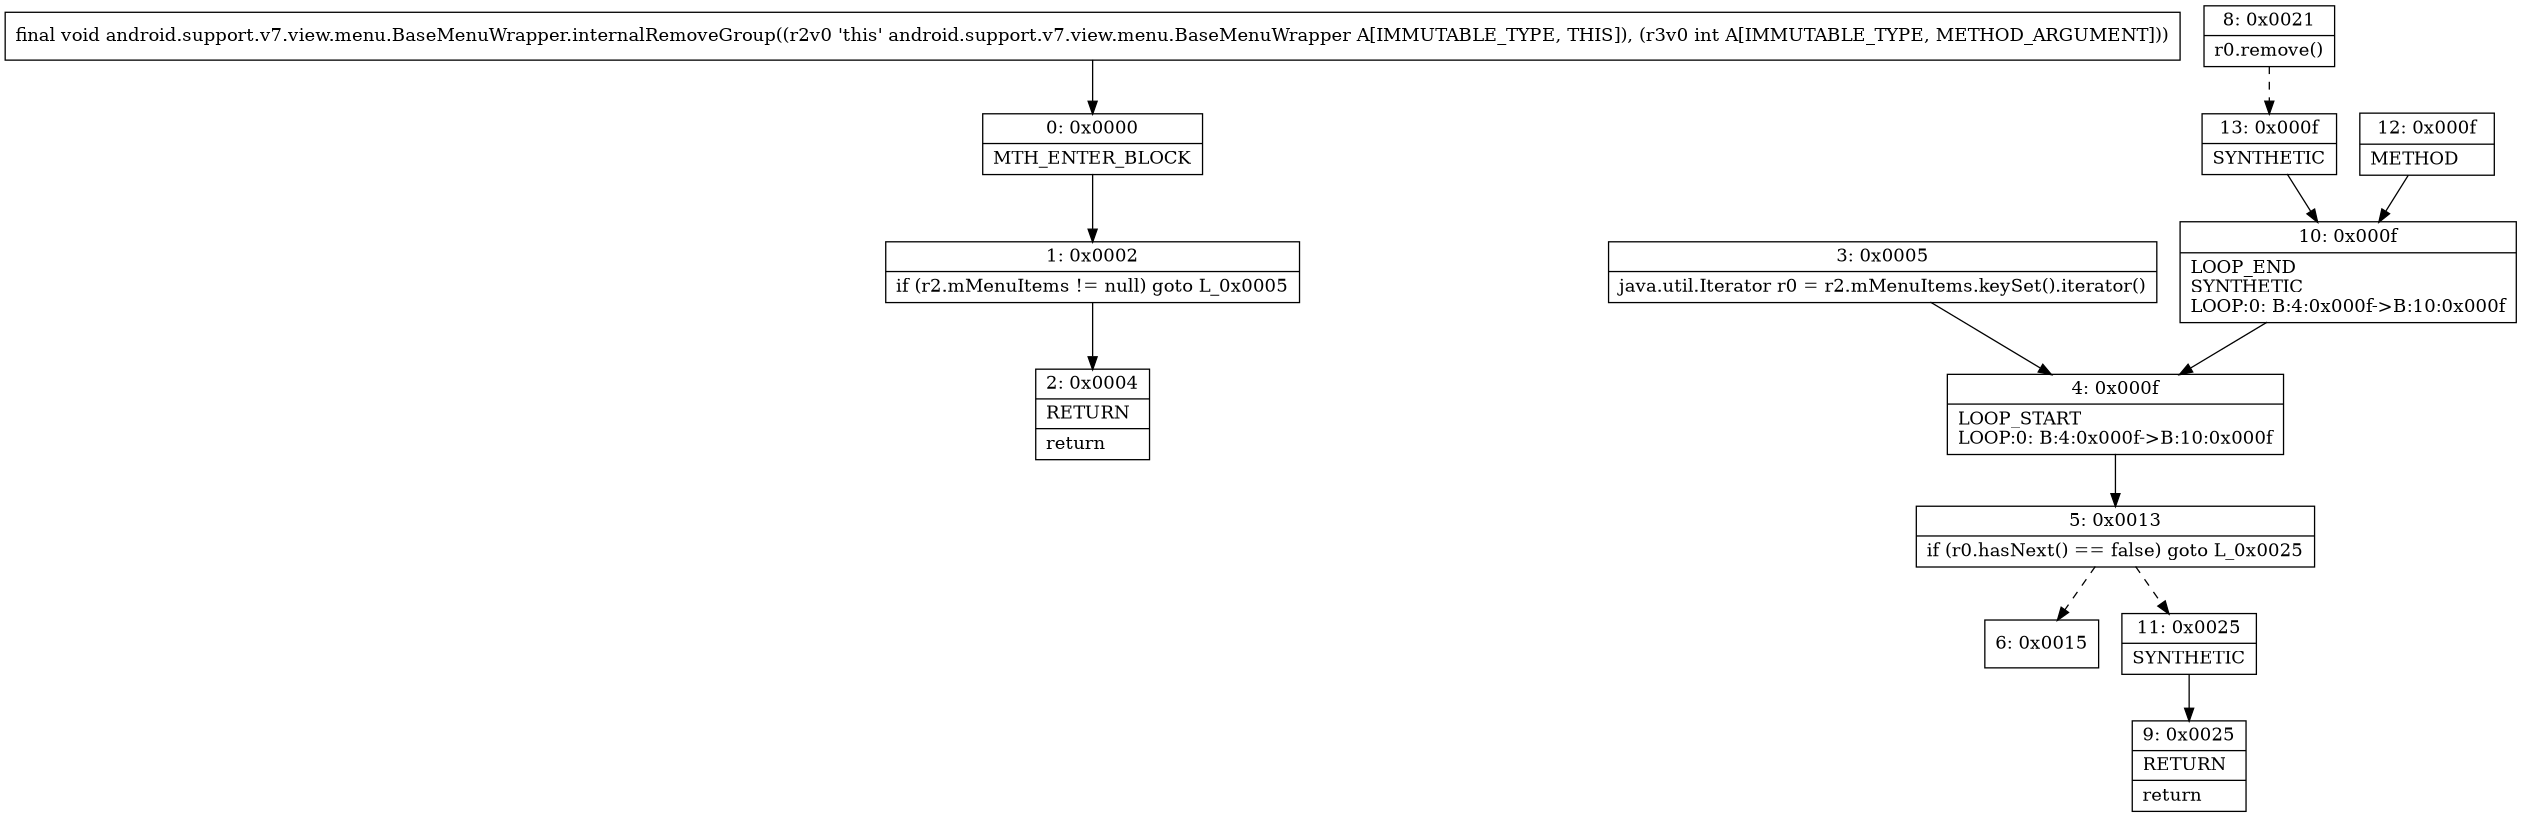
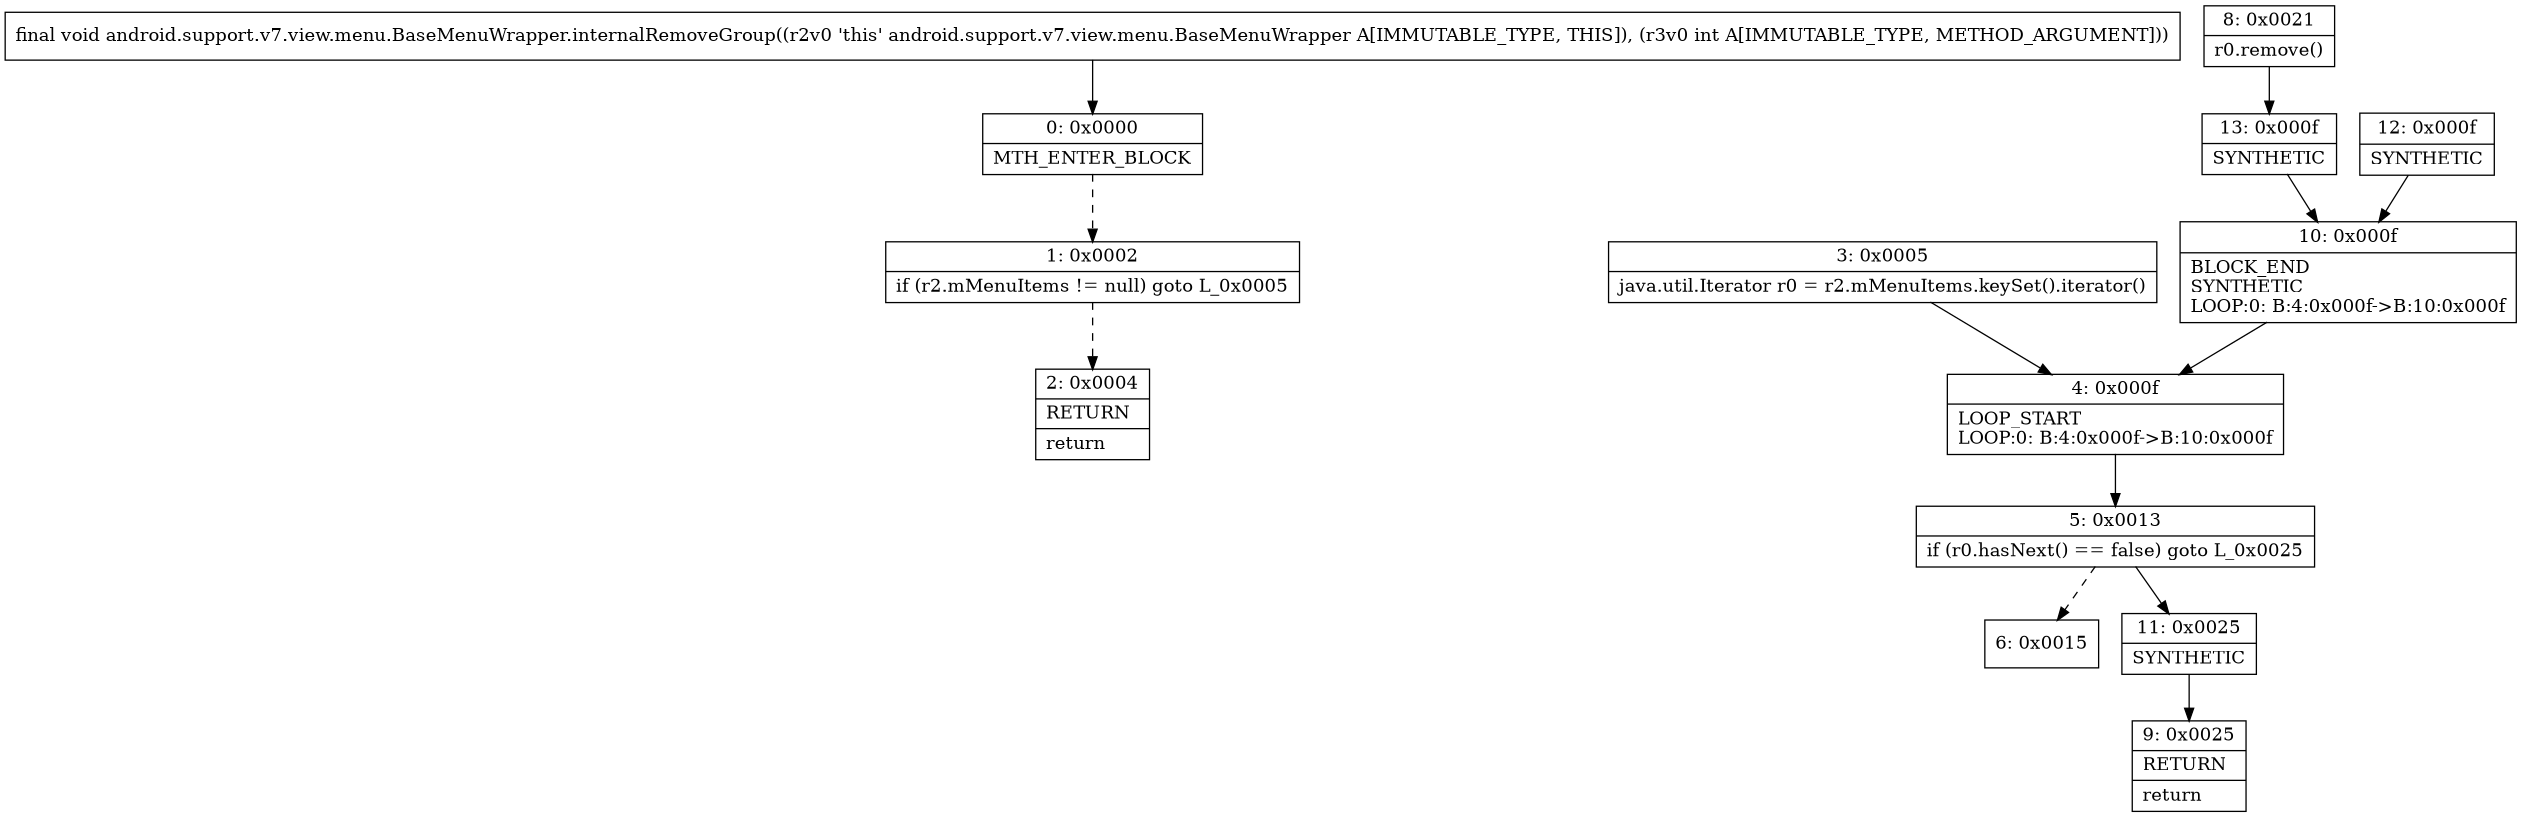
edge "8: 0x0021" -> "13: 0x000f": style dashed -> solid
node "12: 0x000f": text "METHOD" -> "SYNTHETIC"
edge "0: 0x0000" -> "1: 0x0002": style solid -> dashed
node "10: 0x000f": text "LOOP_END" -> "BLOCK_END"
edge "1: 0x0002" -> "2: 0x0004": style solid -> dashed
edge "5: 0x0013" -> "11: 0x0025": style dashed -> solid
